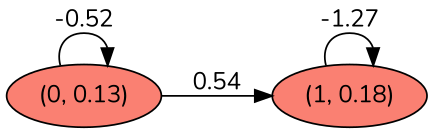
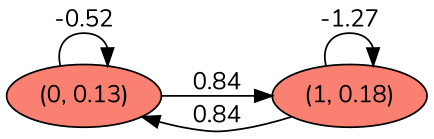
edge "(0, 0.13)" -> "(1, 0.18)": label "0.54" -> "0.84"
edge "(1, 0.18)" -> "(0, 0.13)": added, label "0.84"
